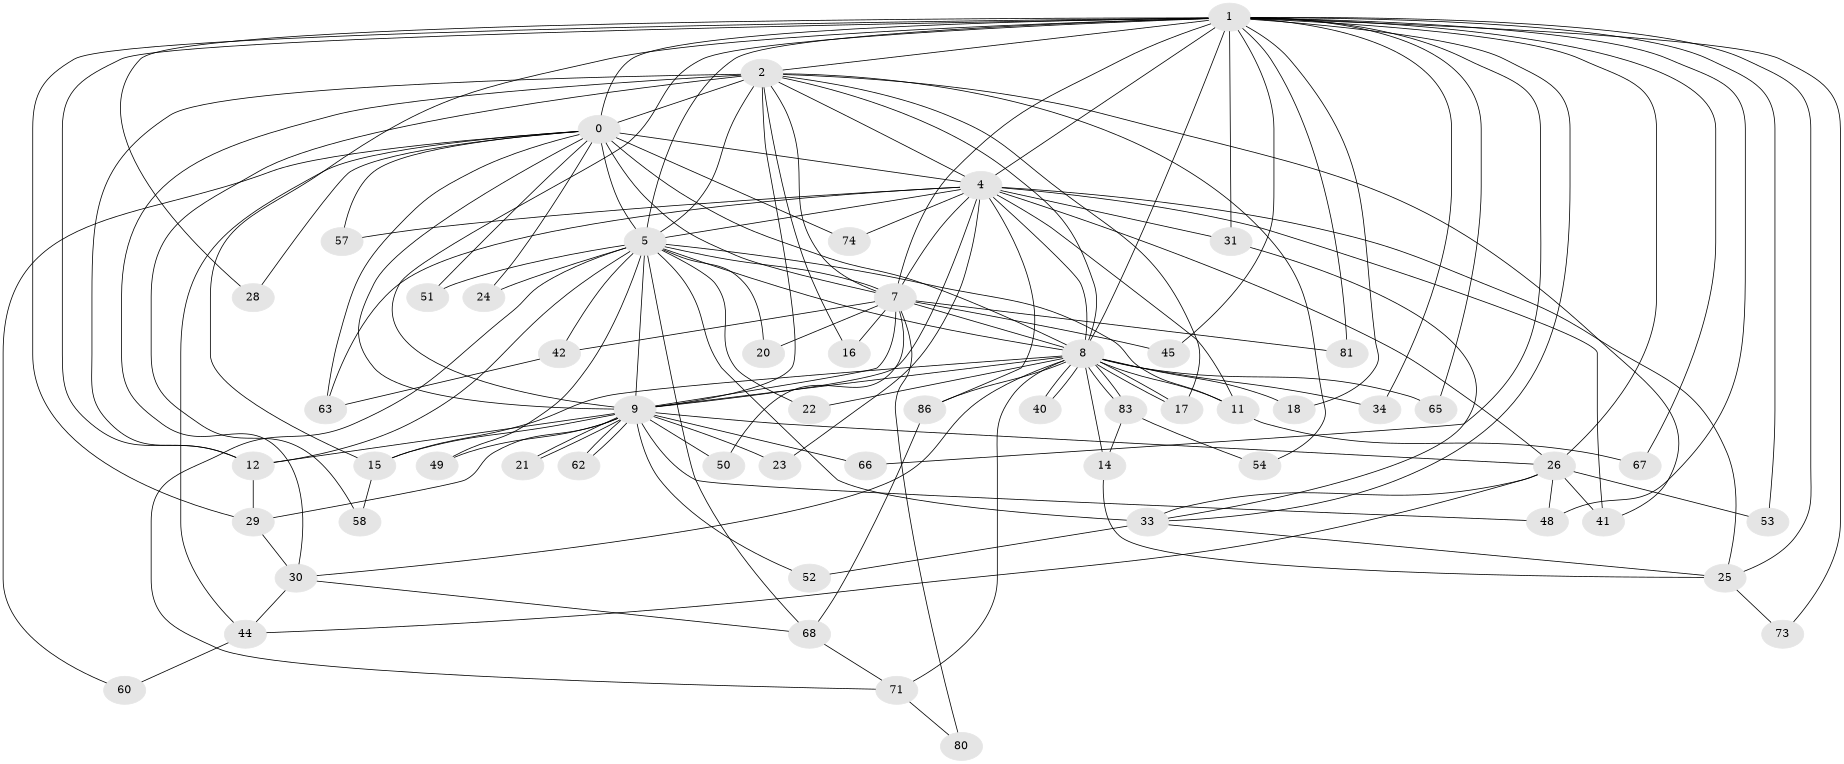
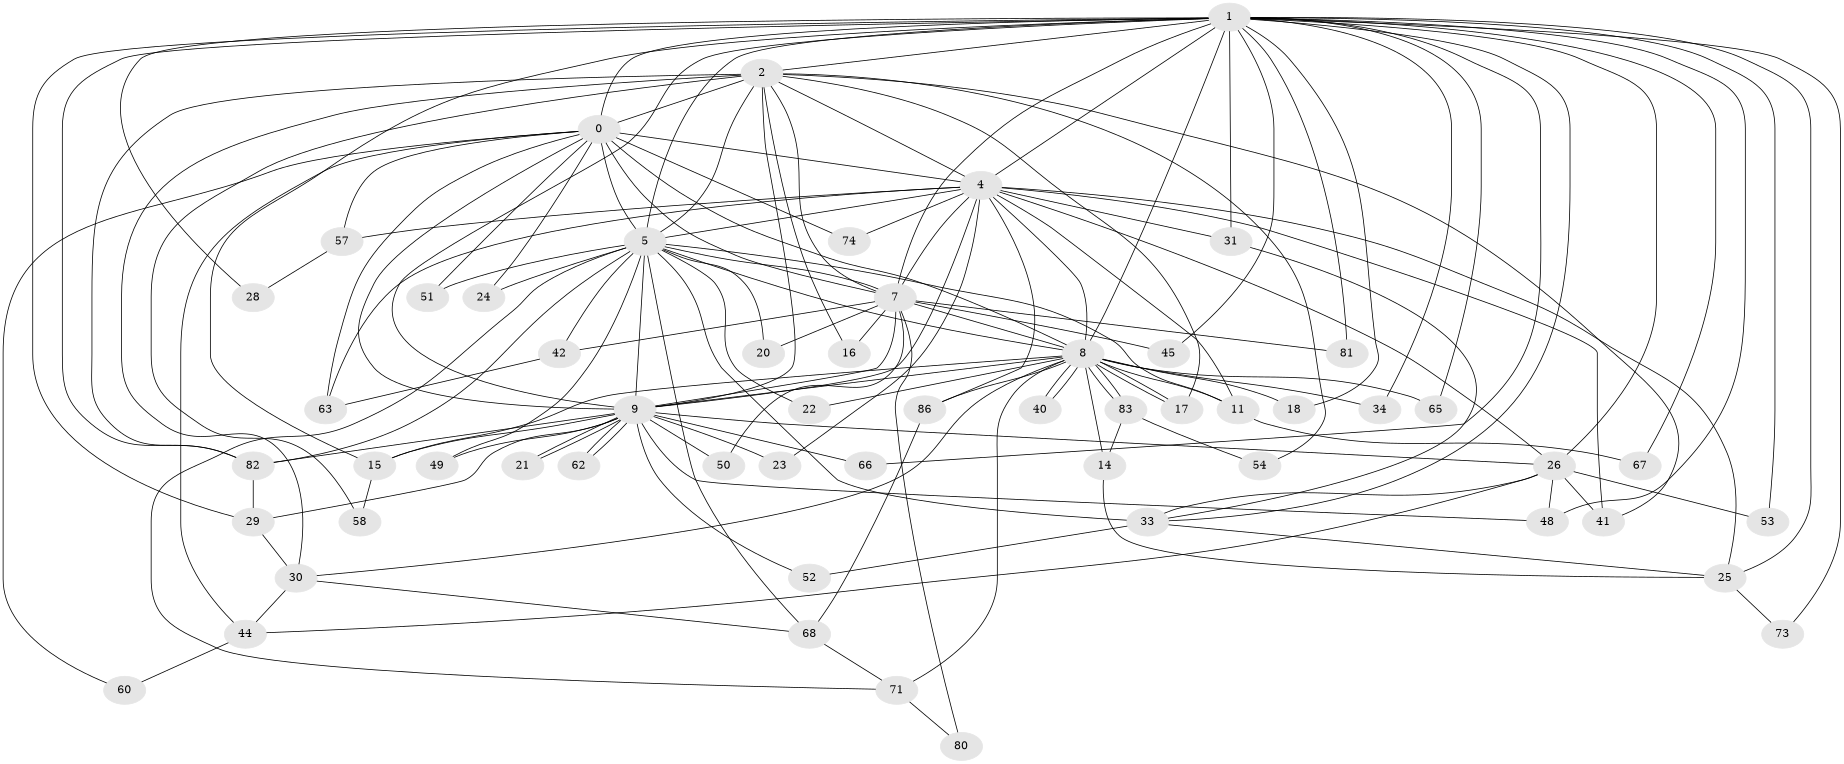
edge "0" -- "28": now "57" -- "28"
edge "2" -- "8": removed
node "12": label "12" -> "82"
